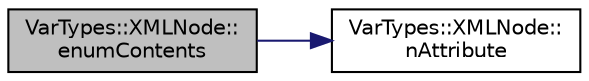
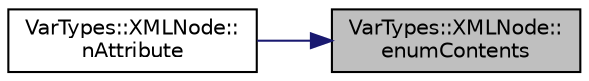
edge "VarTypes::XMLNode:: enumContents" -> "VarTypes::XMLNode:: nAttribute": reversed
